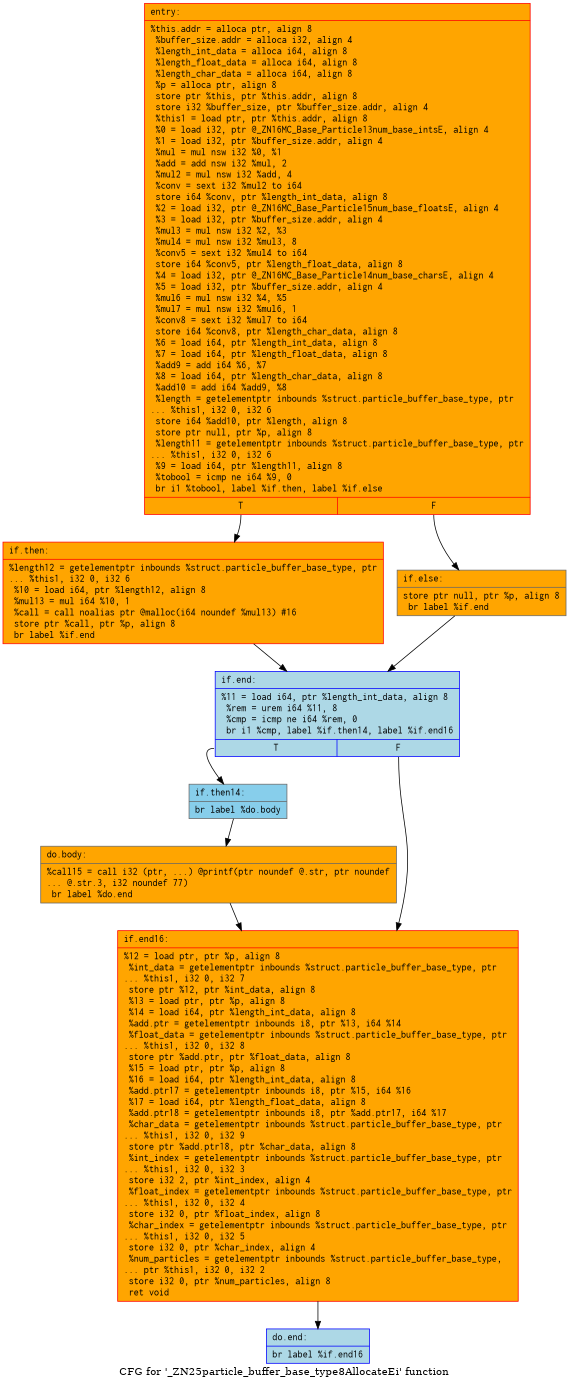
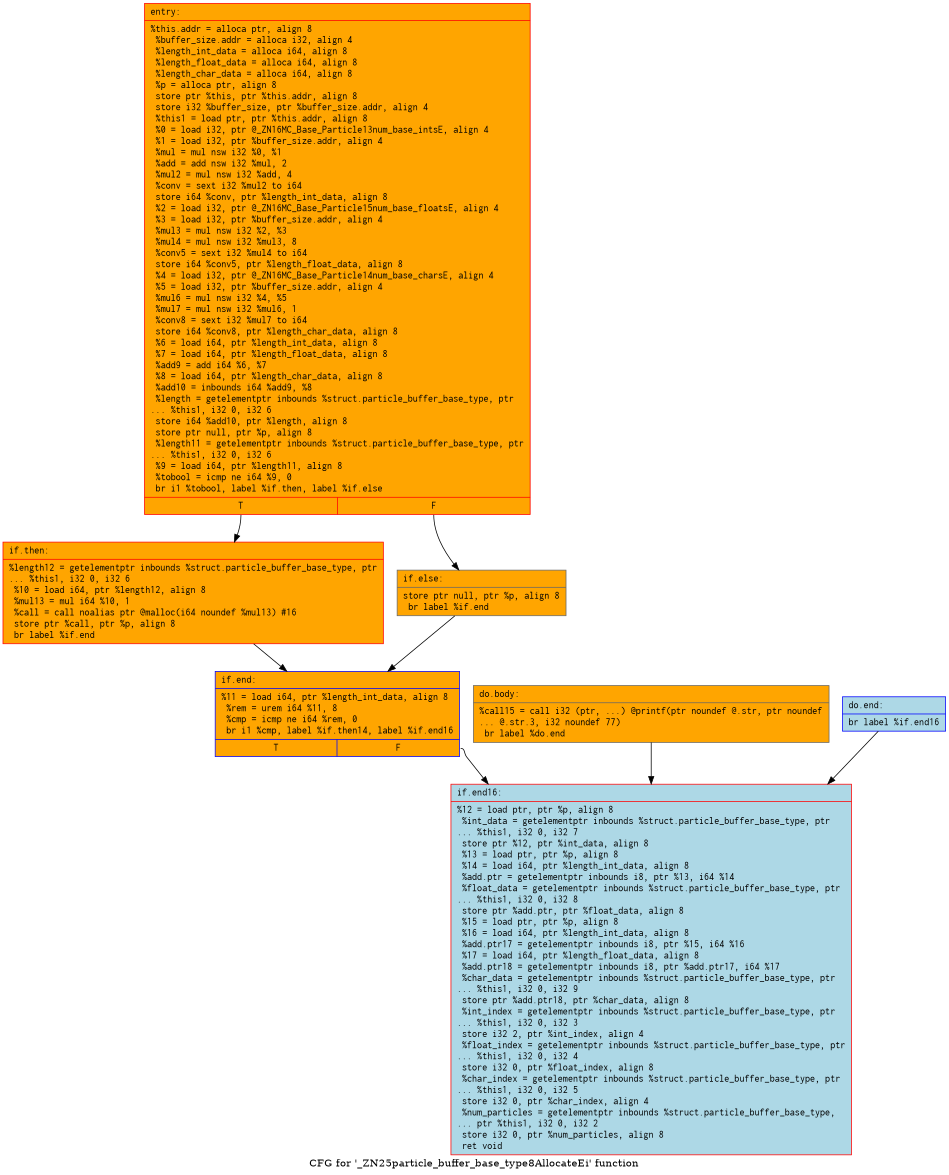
node "entry:": text "%add10 = add i64 %add9, %8" -> "%add10 = inbounds i64 %add9, %8"
node "if.end:": fillcolor lightblue -> orange
node "if.then14:": removed
node "if.end16:": fillcolor orange -> lightblue
edge "if.end16:" -> "do.end:": reversed
